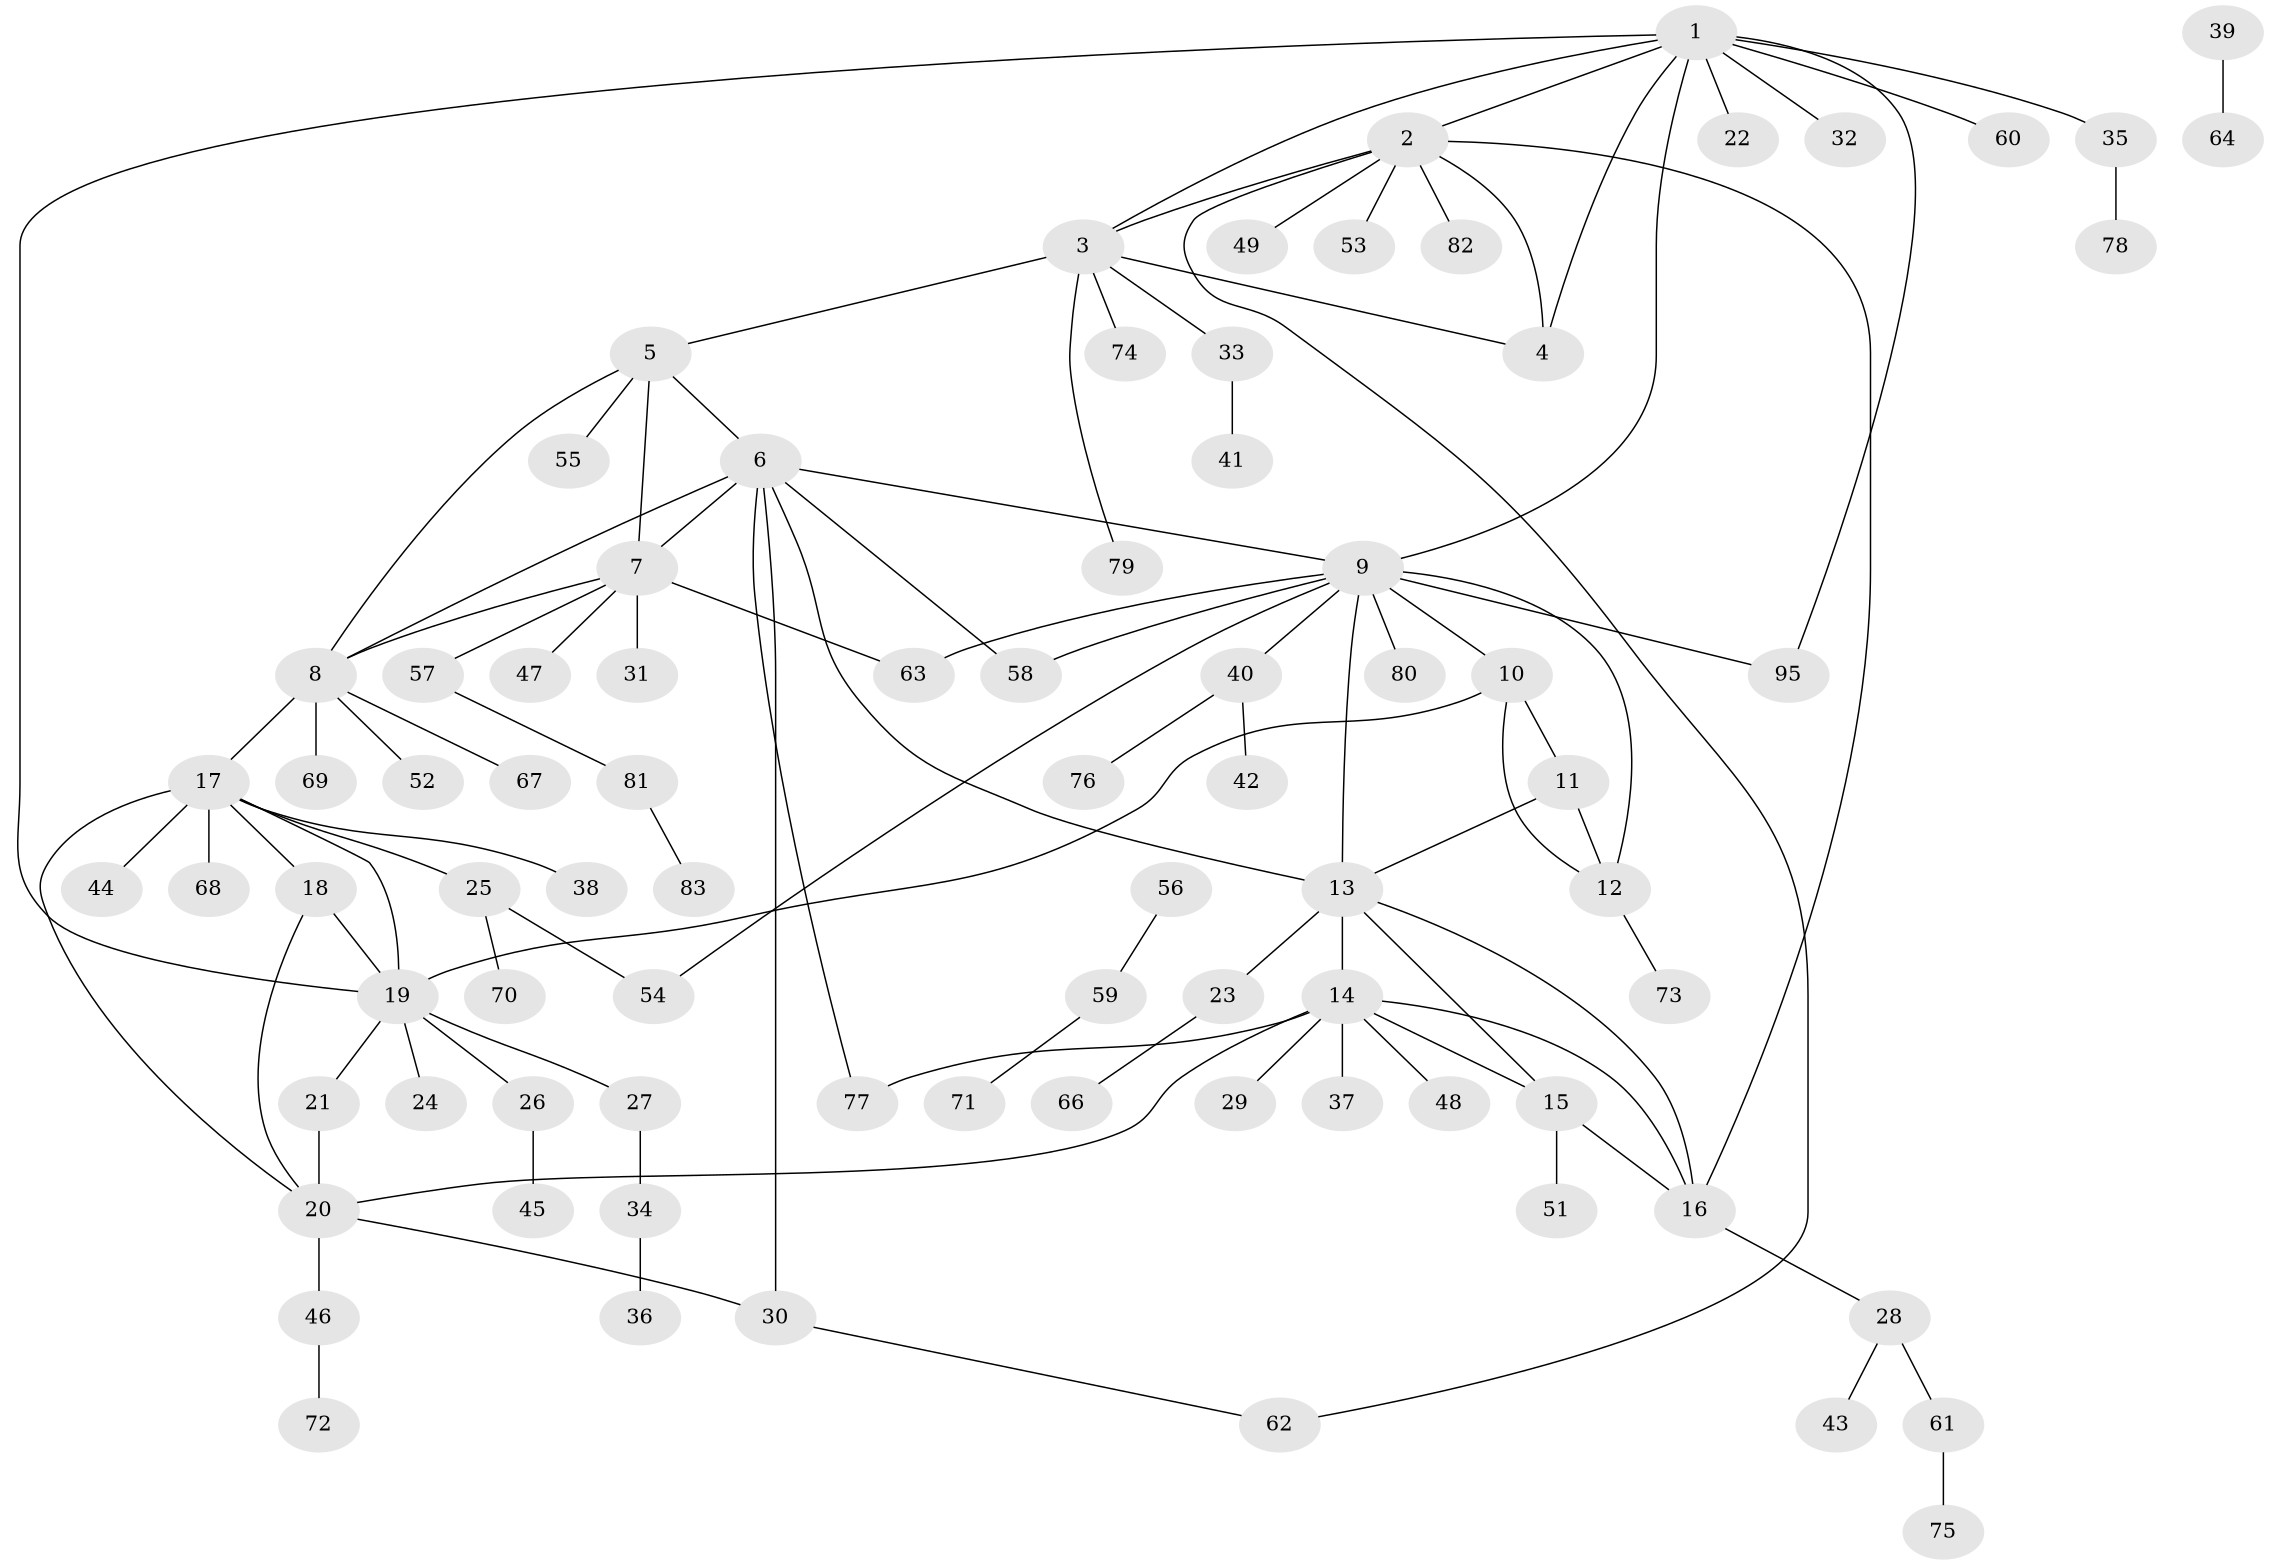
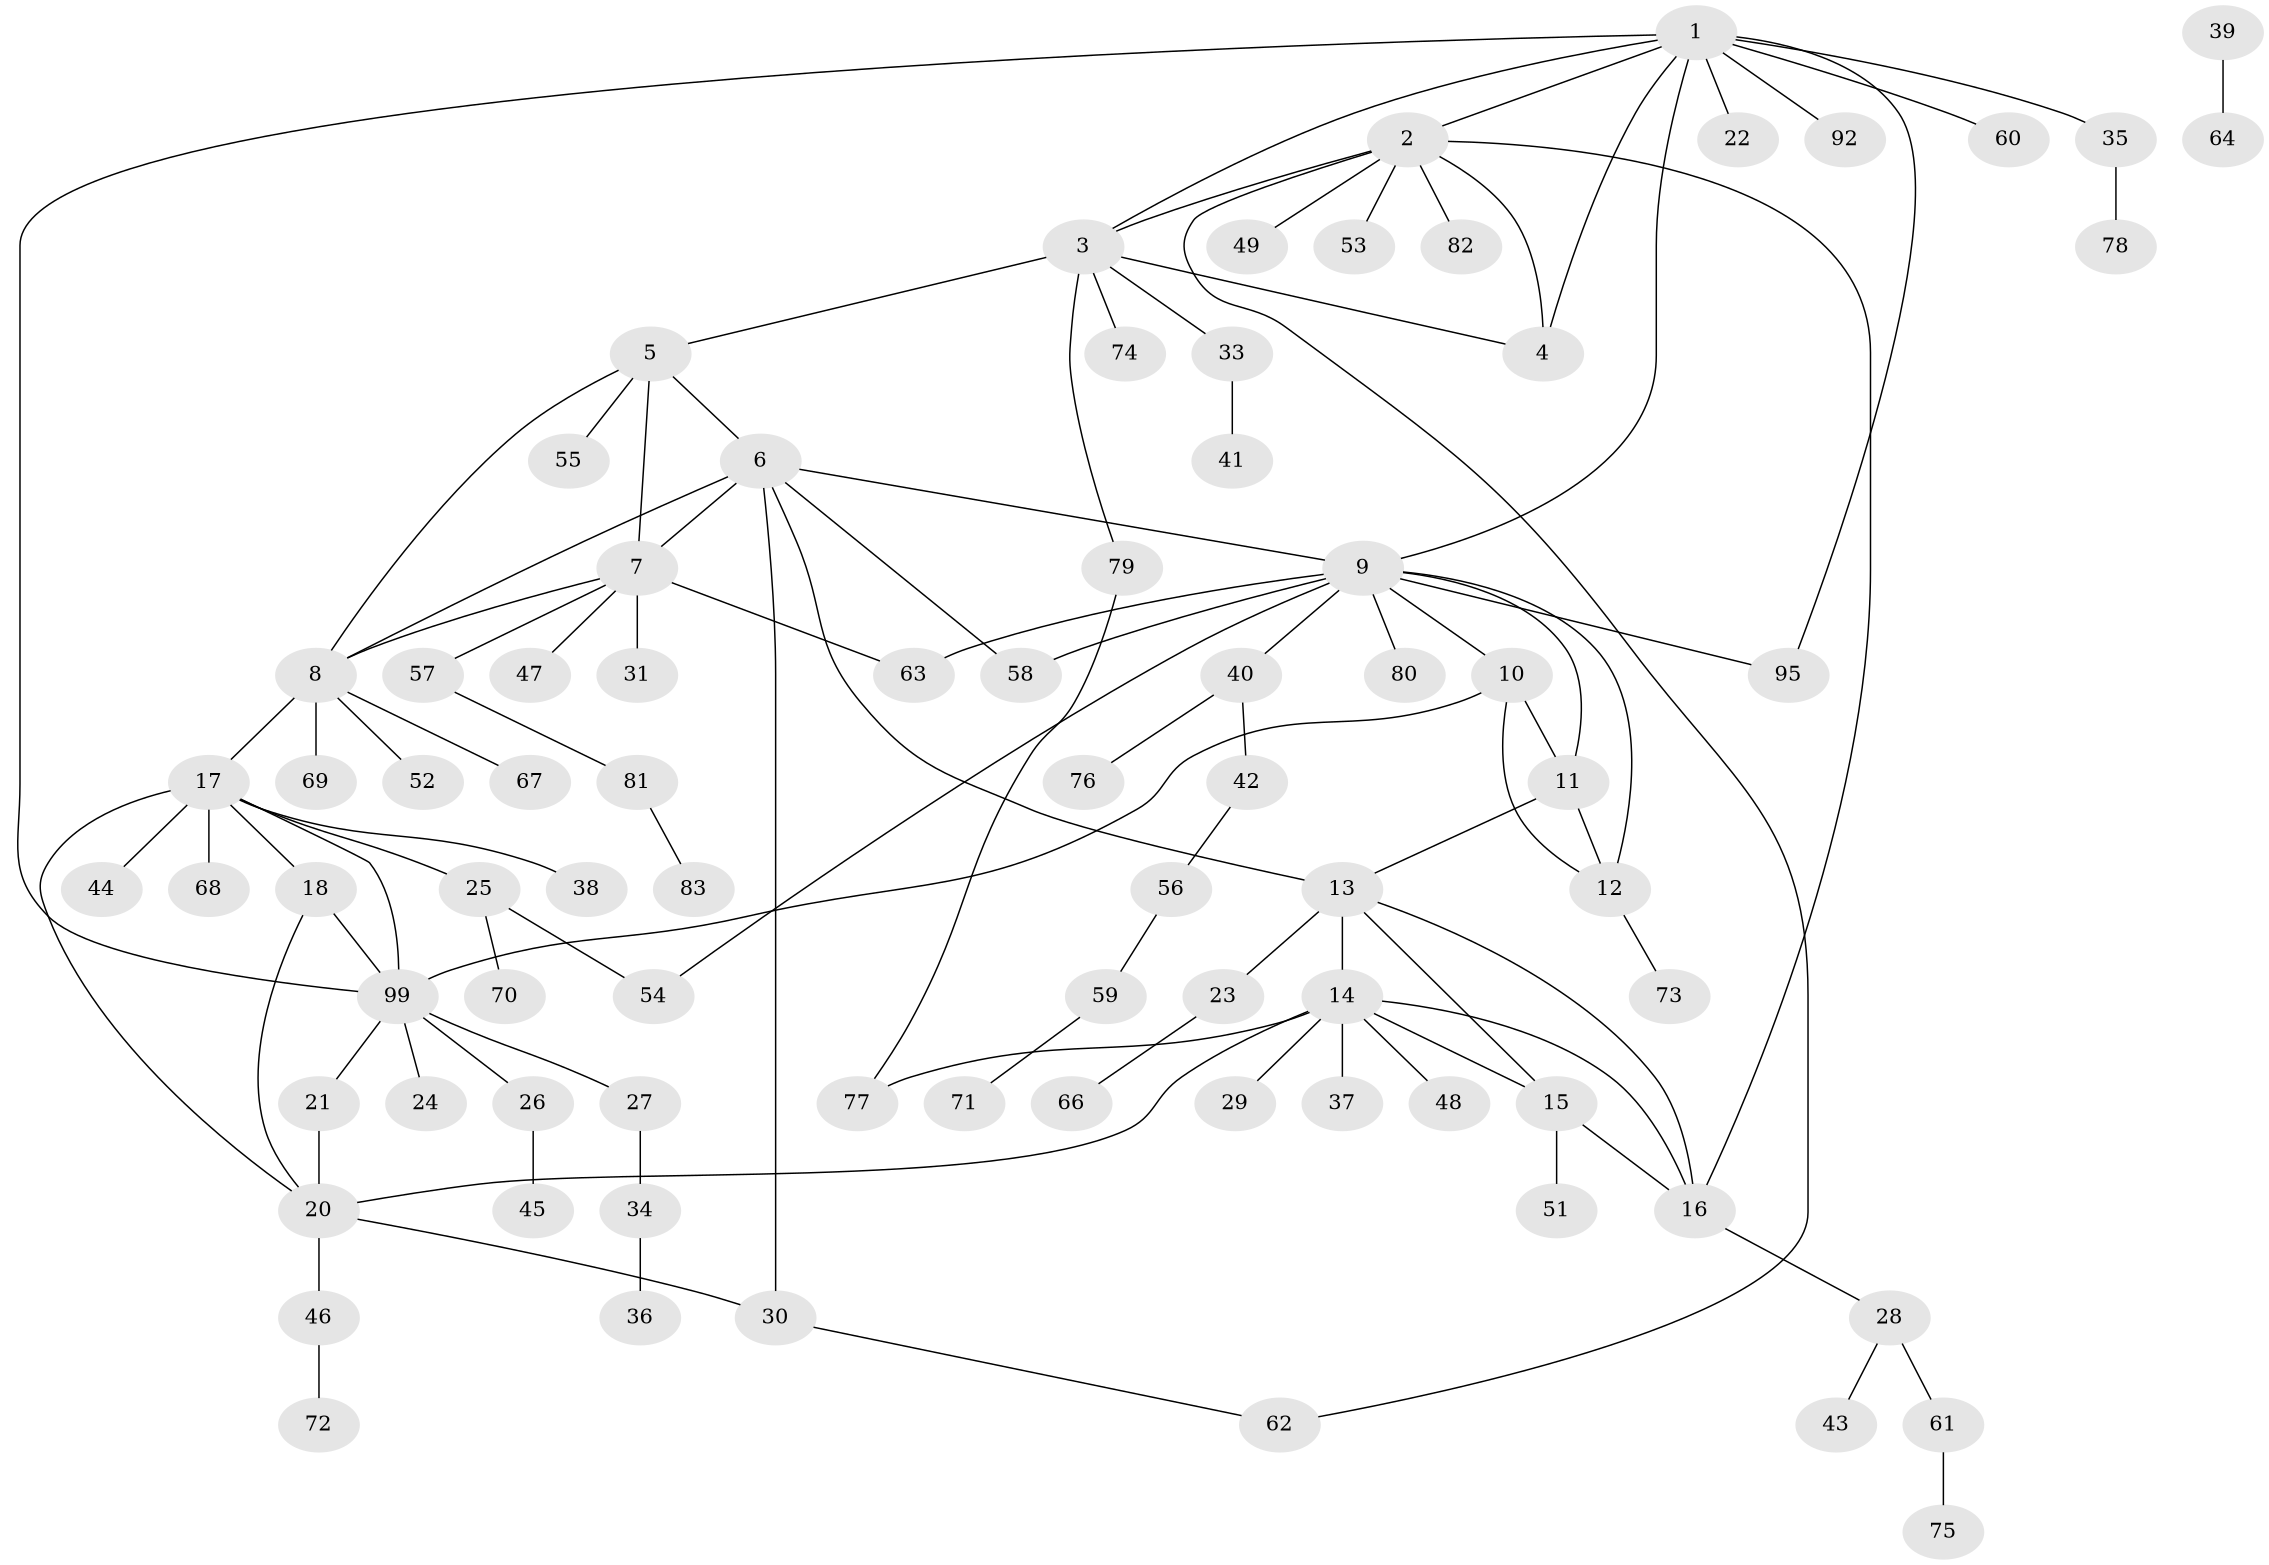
node "32": label "32" -> "92"
edge "9" -- "13": now "9" -- "11"
edge "6" -- "77": now "79" -- "77"
edge "42" -- "56": added
node "19": label "19" -> "99"
